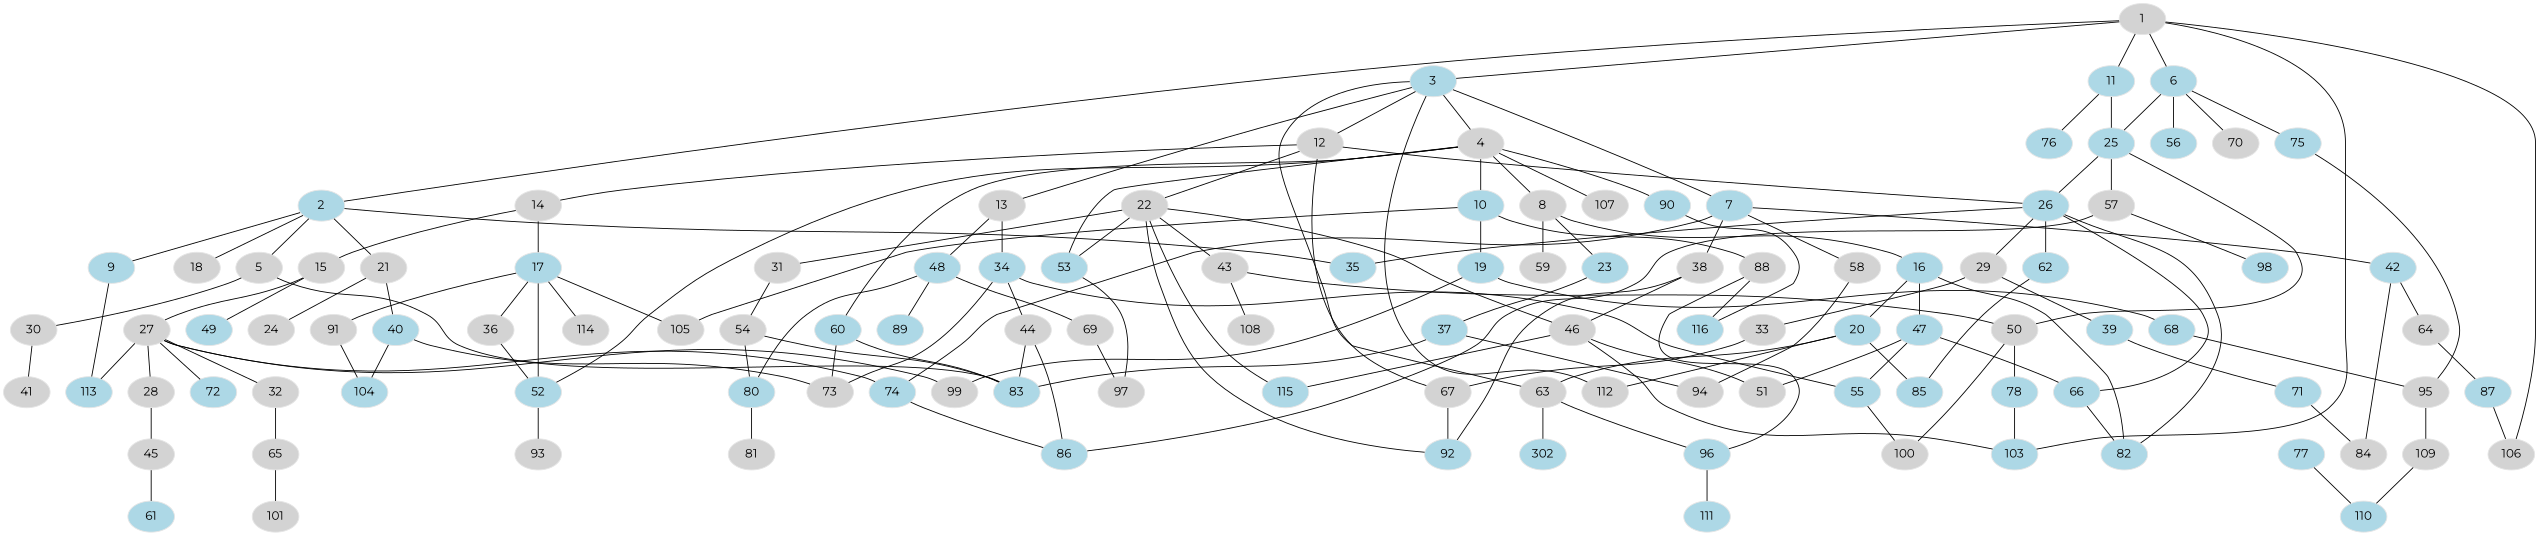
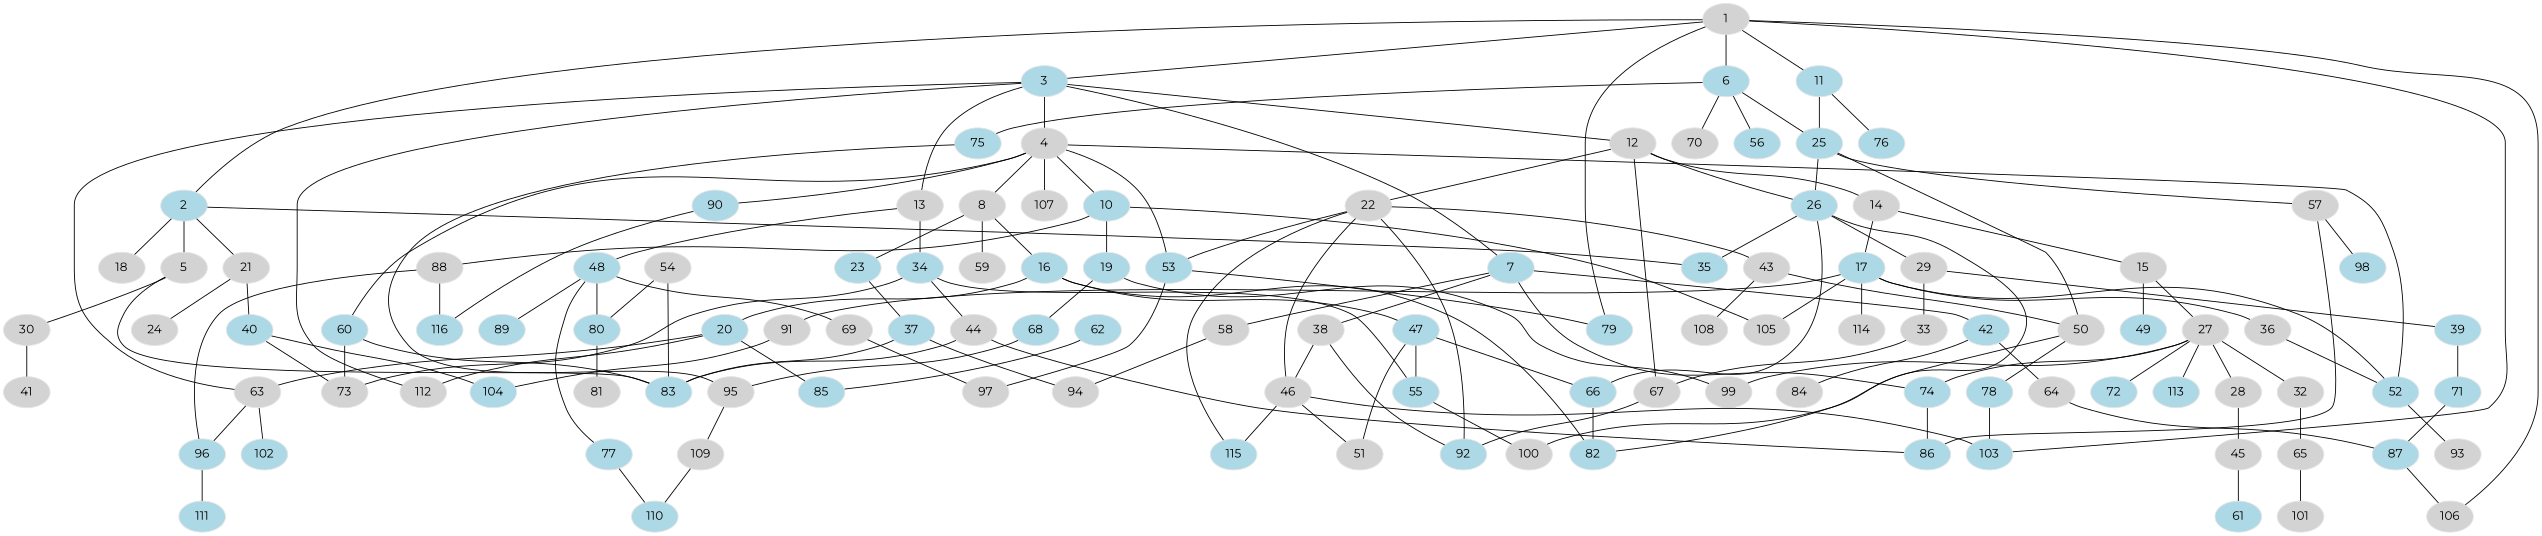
edge "26" -- "62": removed
node "9": removed
node "31": removed
node "79": added
edge "48" -- "77": added
edge "71" -- "84": now "71" -- "87"
node "302": label "302" -> "102"
